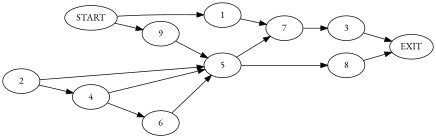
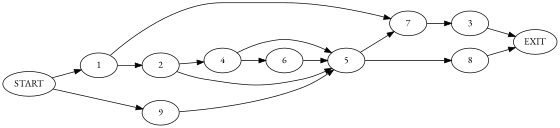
edge "1" -> "2": added
